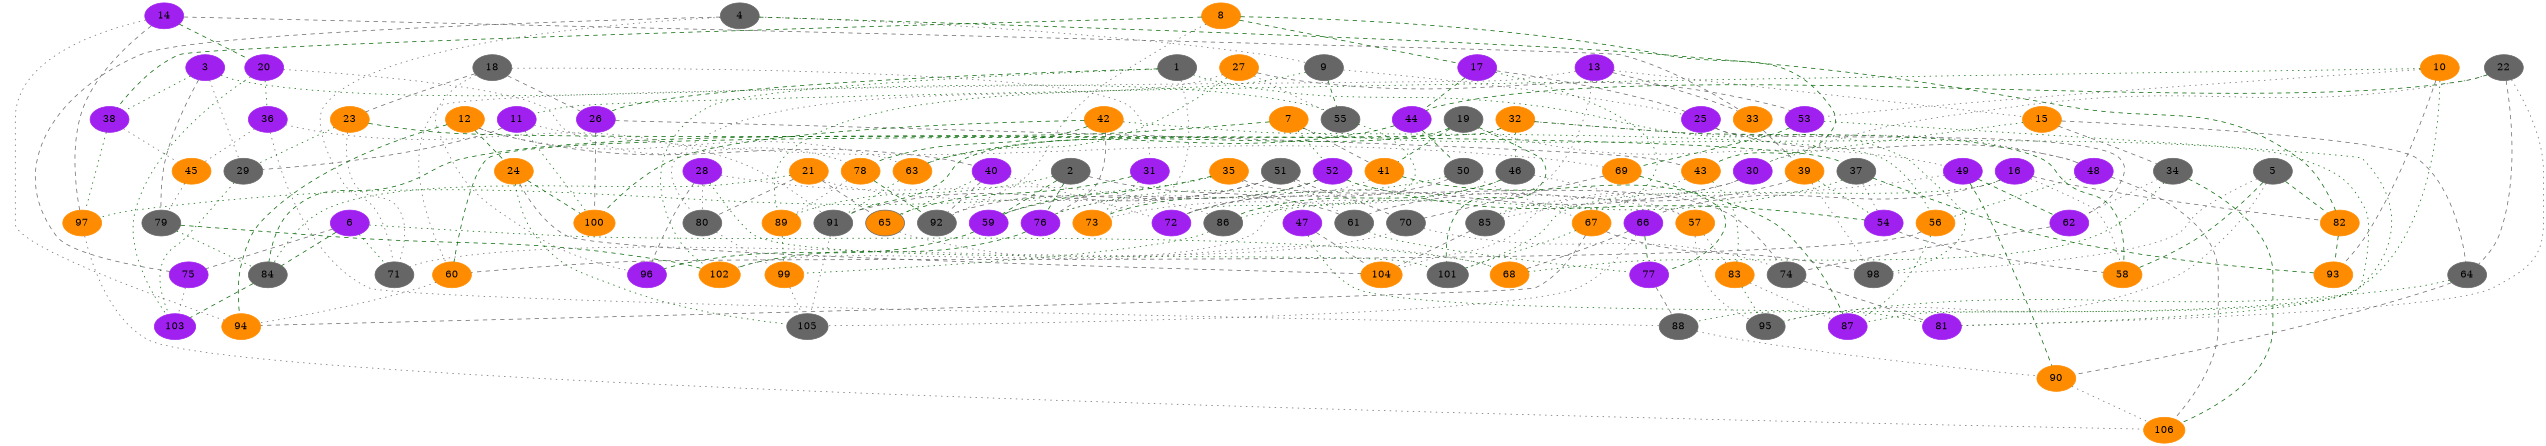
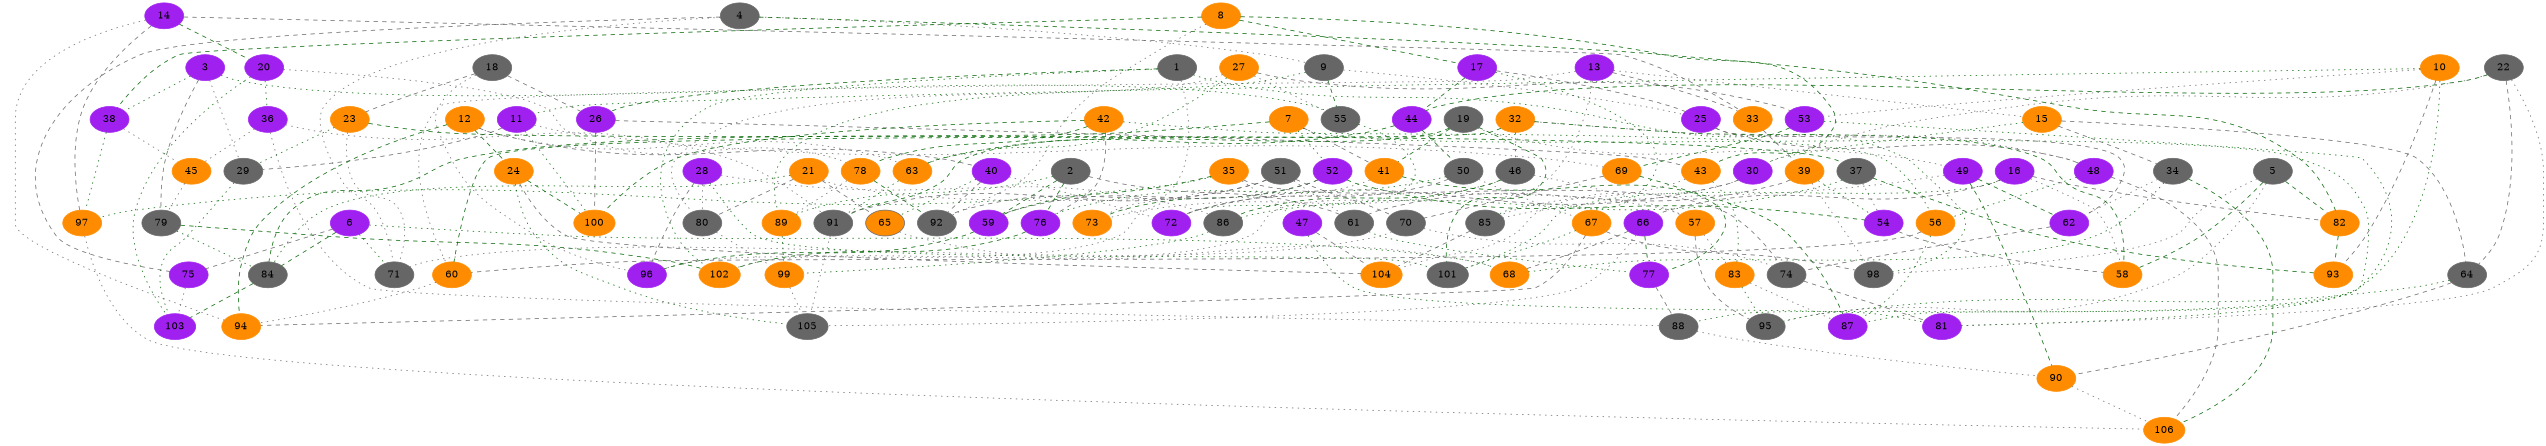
node "31": removed
edge "41" -- "76": now "41" -- "96"
edge "57" -- "95": style dotted -> dashed
